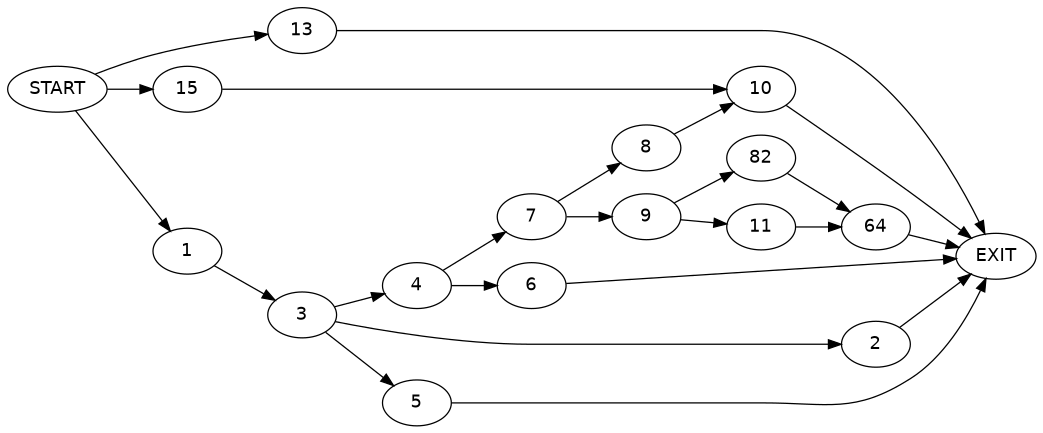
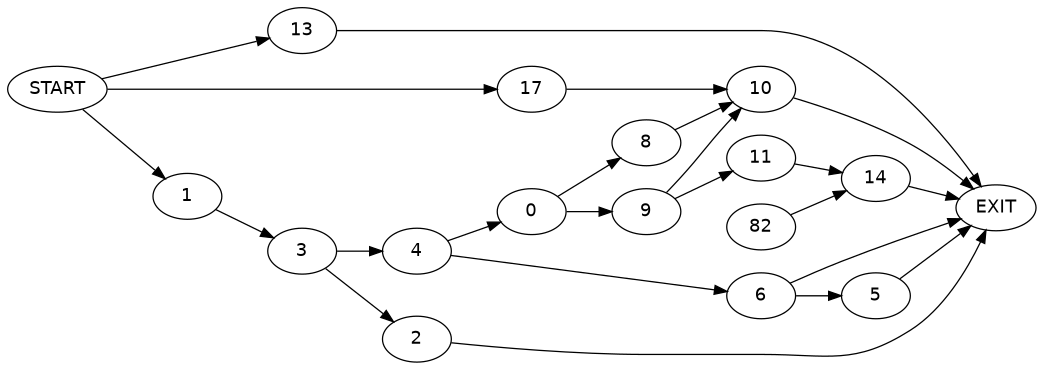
node "15": label "15" -> "17"
edge "9" -> "82": now "9" -> "10"
node "7": label "7" -> "0"
node "64": label "64" -> "14"
edge "3" -> "5": now "6" -> "5"
